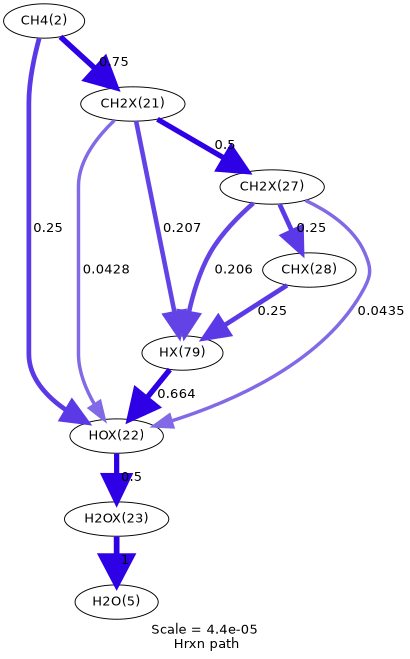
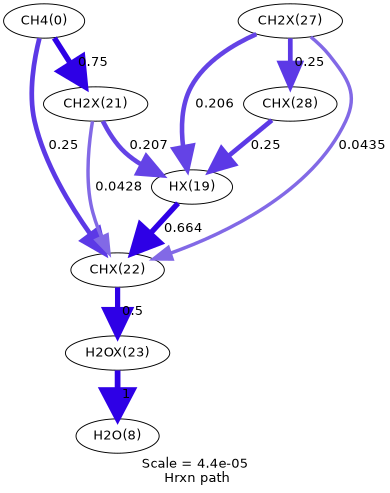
node "CH4(2)": label "CH4(2)" -> "CH4(0)"
edge "CH2X(21)" -> "CH2X(27)": removed, label "0.5"
node "HX(79)": label "HX(79)" -> "HX(19)"
node "HOX(22)": label "HOX(22)" -> "CHX(22)"
node "H2O(5)": label "H2O(5)" -> "H2O(8)"
